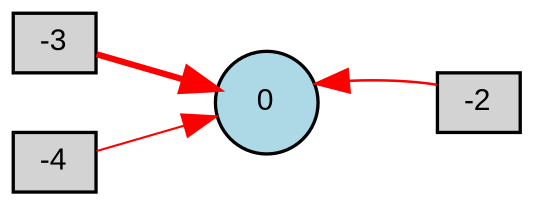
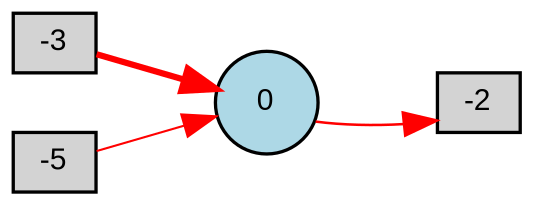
edge "-2" -> "0": reversed
node "-4": label "-4" -> "-5"
